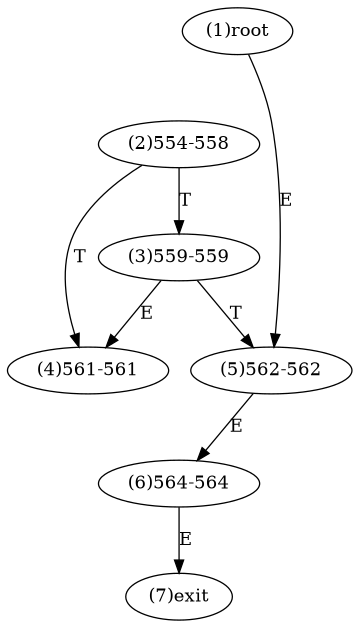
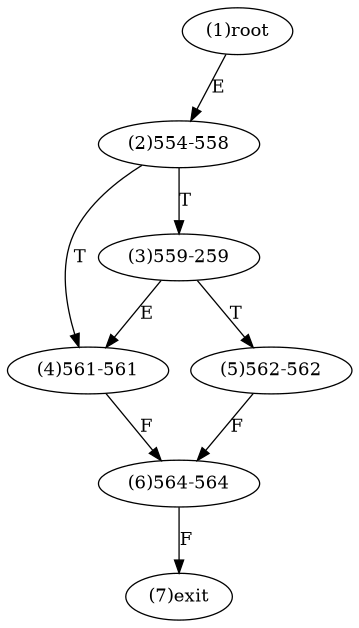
edge "(1)root" -> "(5)562-562": now "(1)root" -> "(2)554-558"
node "(3)559-559": label "(3)559-559" -> "(3)559-259"
edge "(4)561-561" -> "(6)564-564": added, label "F"
edge "(5)562-562" -> "(6)564-564": label "E" -> "F"
edge "(6)564-564" -> "(7)exit": label "E" -> "F"
